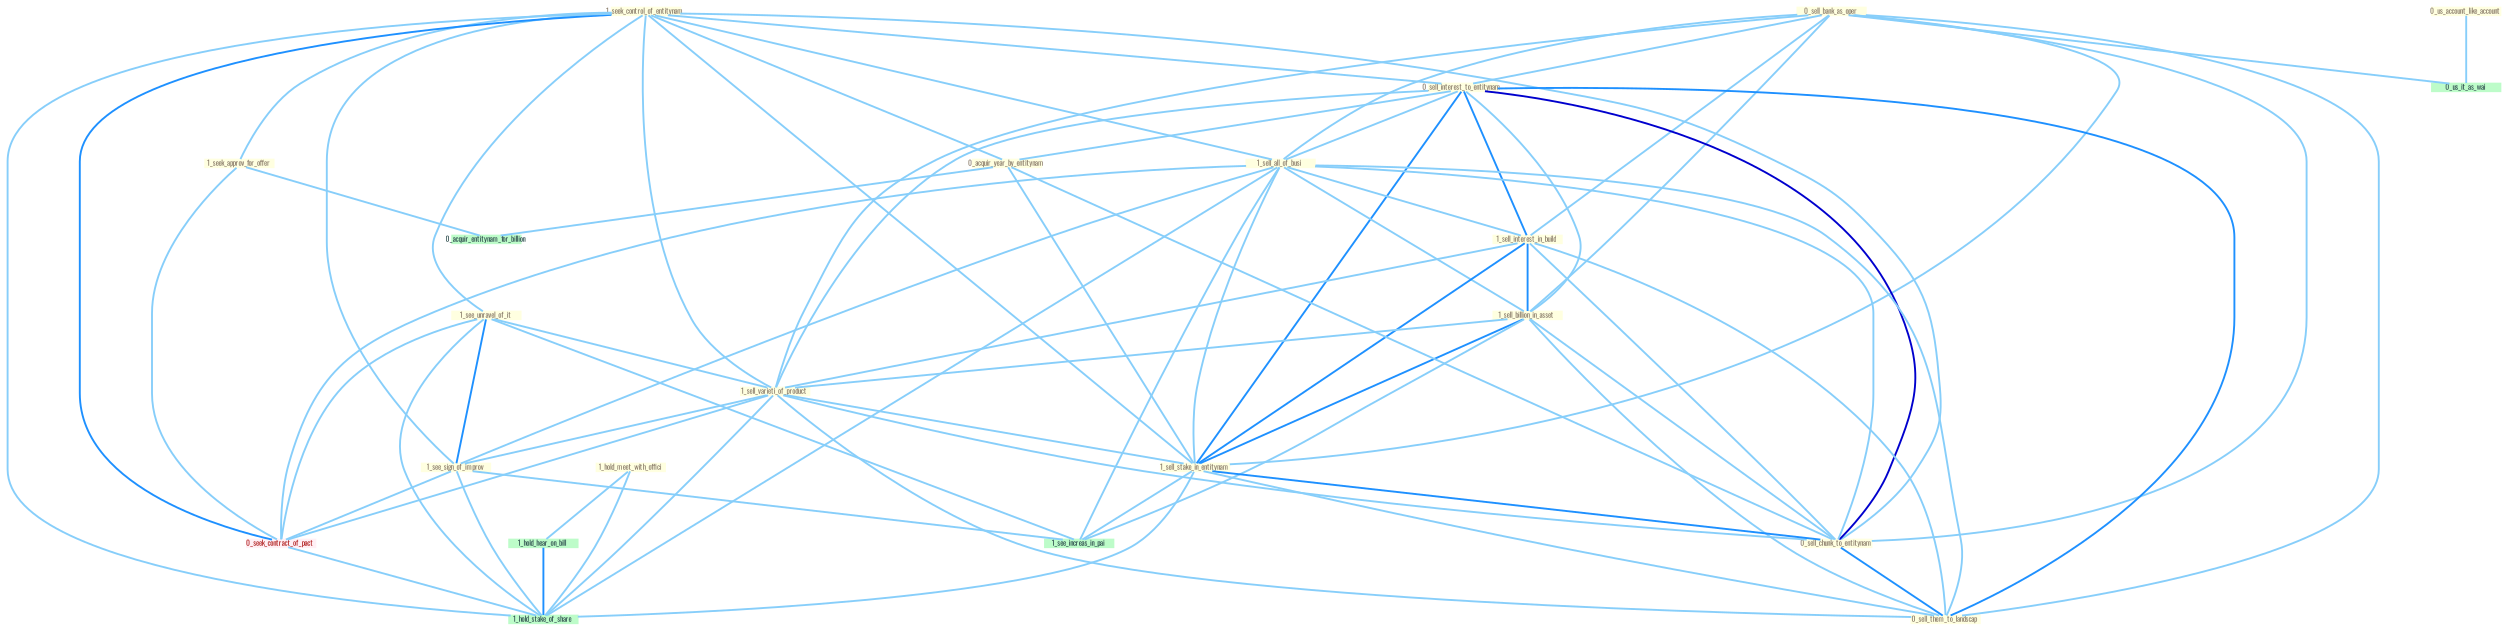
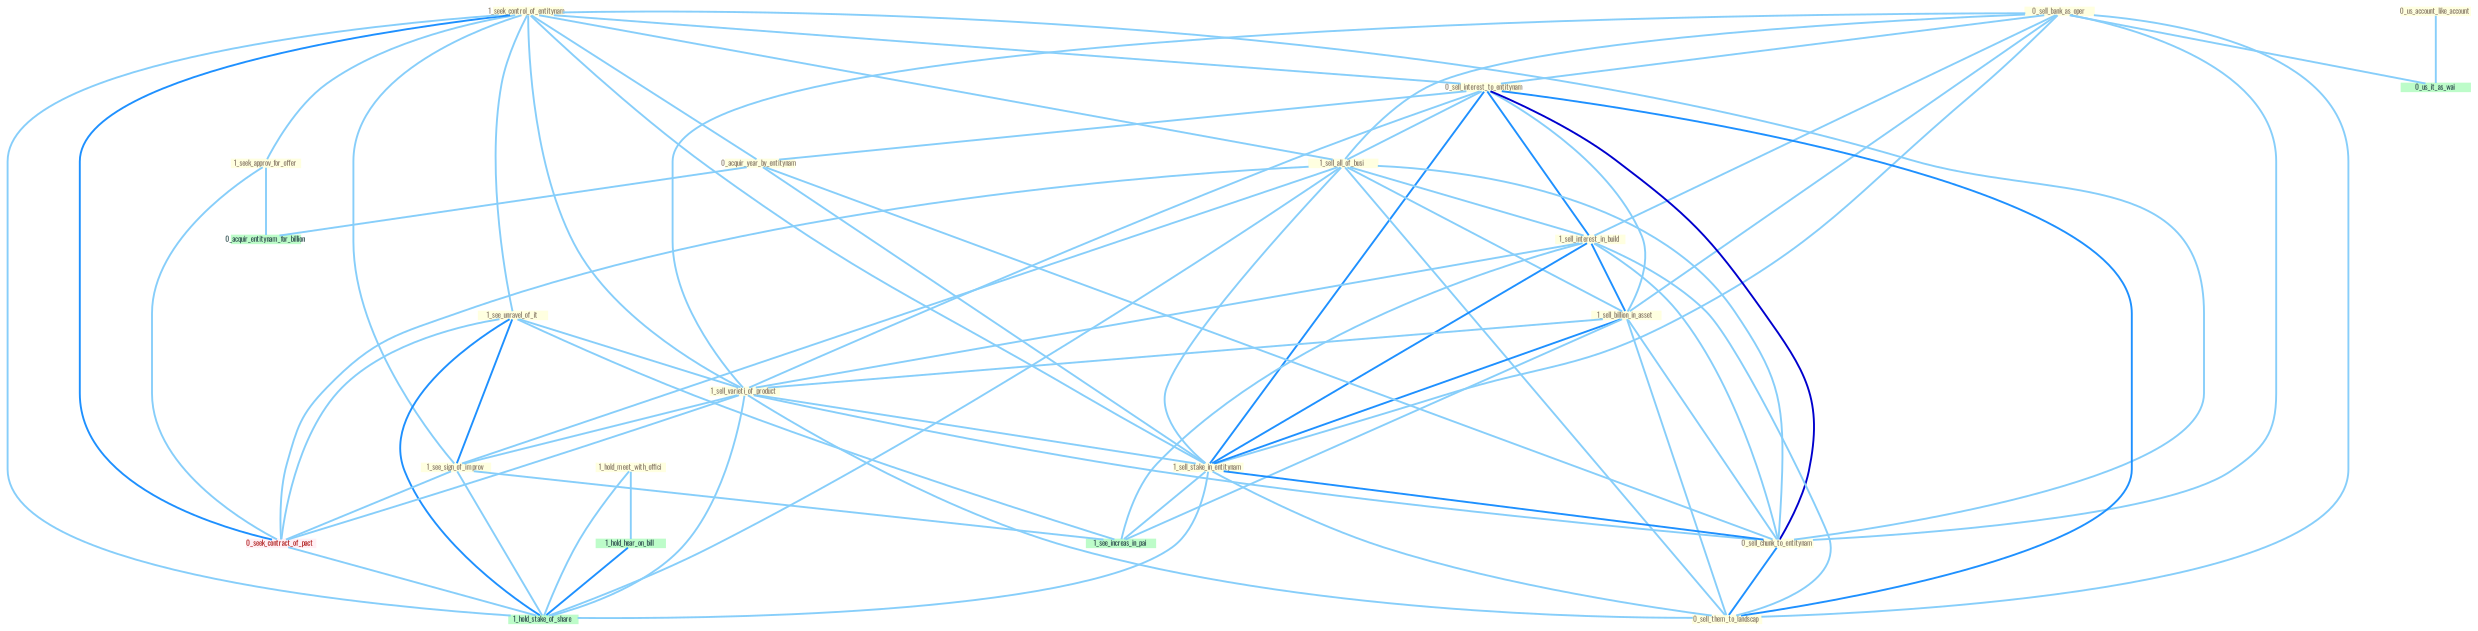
edge "1_sell_all_of_busi" -- "1_see_increas_in_pai": now "1_sell_interest_in_build" -- "1_see_increas_in_pai"
edge "1_see_unravel_of_it" -- "1_hold_stake_of_share": color #87cefa -> #1e90ff
